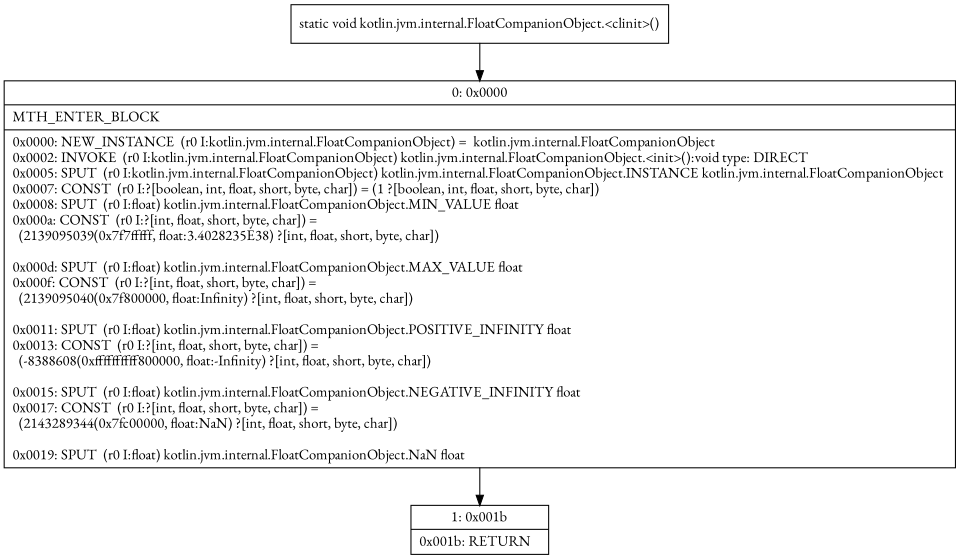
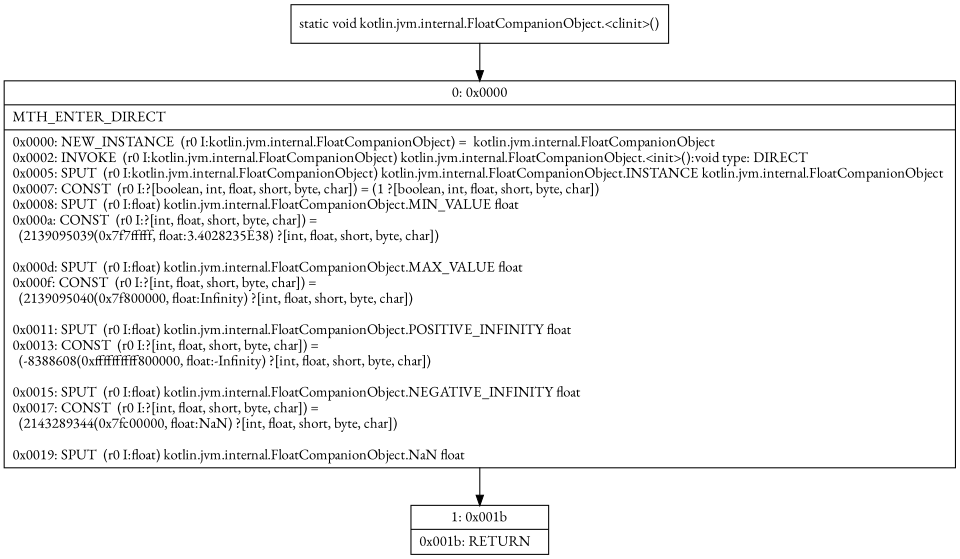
node "0: 0x0000": text "MTH_ENTER_BLOCK" -> "MTH_ENTER_DIRECT"
